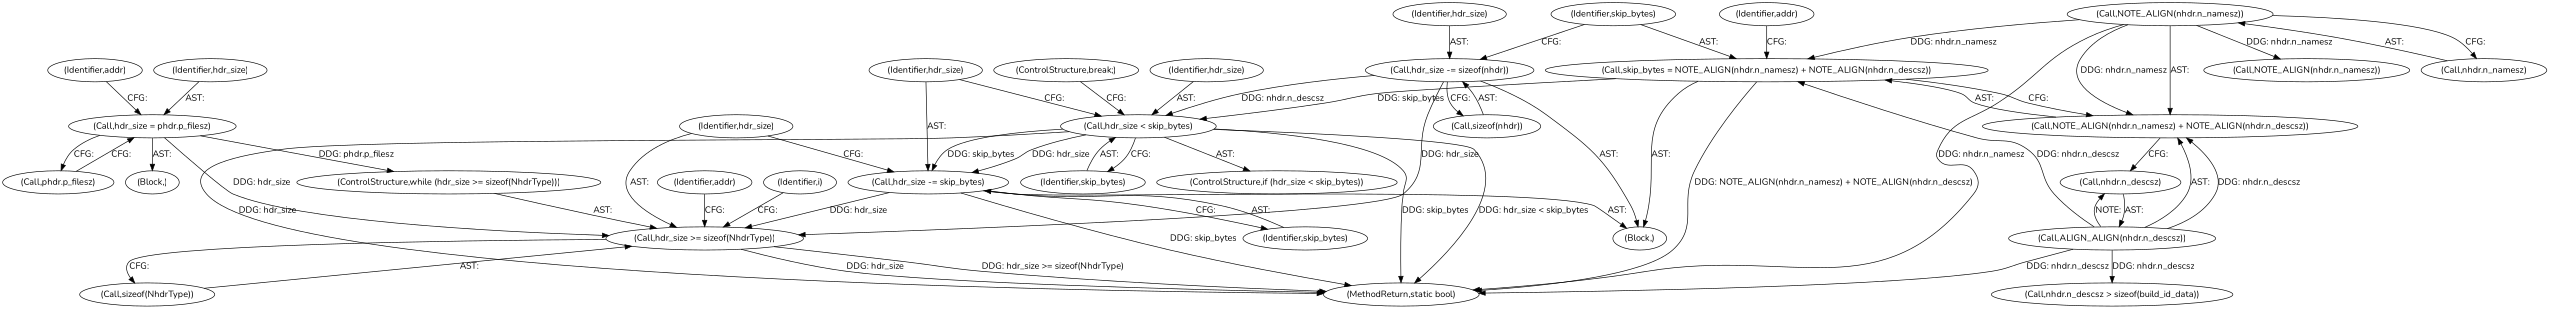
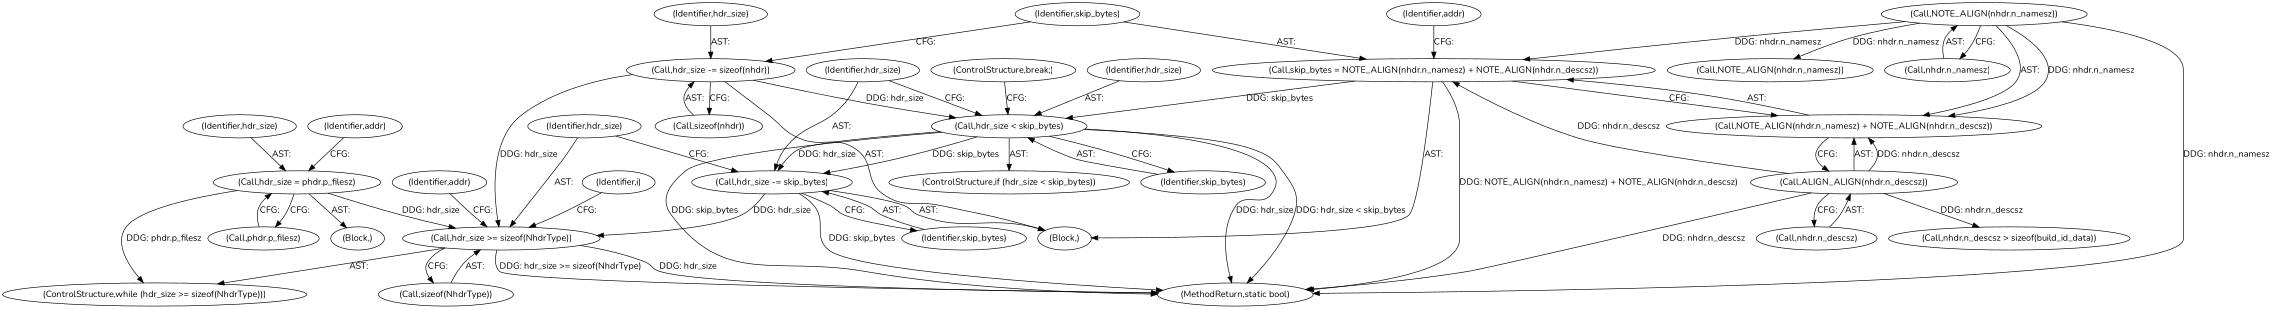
edge "(Call,hdr_size -= sizeof(nhdr))" -> "(Call,hdr_size < skip_bytes)": label "DDG: nhdr.n_descsz" -> "DDG: hdr_size"
edge "(Call,NOTE_ALIGN(nhdr.n_namesz) + NOTE_ALIGN(nhdr.n_descsz))" -> "(Call,nhdr.n_descsz)": now "(Call,NOTE_ALIGN(nhdr.n_namesz) + NOTE_ALIGN(nhdr.n_descsz))" -> "(Call,ALIGN_ALIGN(nhdr.n_descsz))"
edge "(Call,ALIGN_ALIGN(nhdr.n_descsz))" -> "(Call,nhdr.n_descsz)": label "NOTE: " -> "CFG: "
edge "(ControlStructure,while (hdr_size >= sizeof(NhdrType)))" -> "(Call,hdr_size >= sizeof(NhdrType))": reversed
